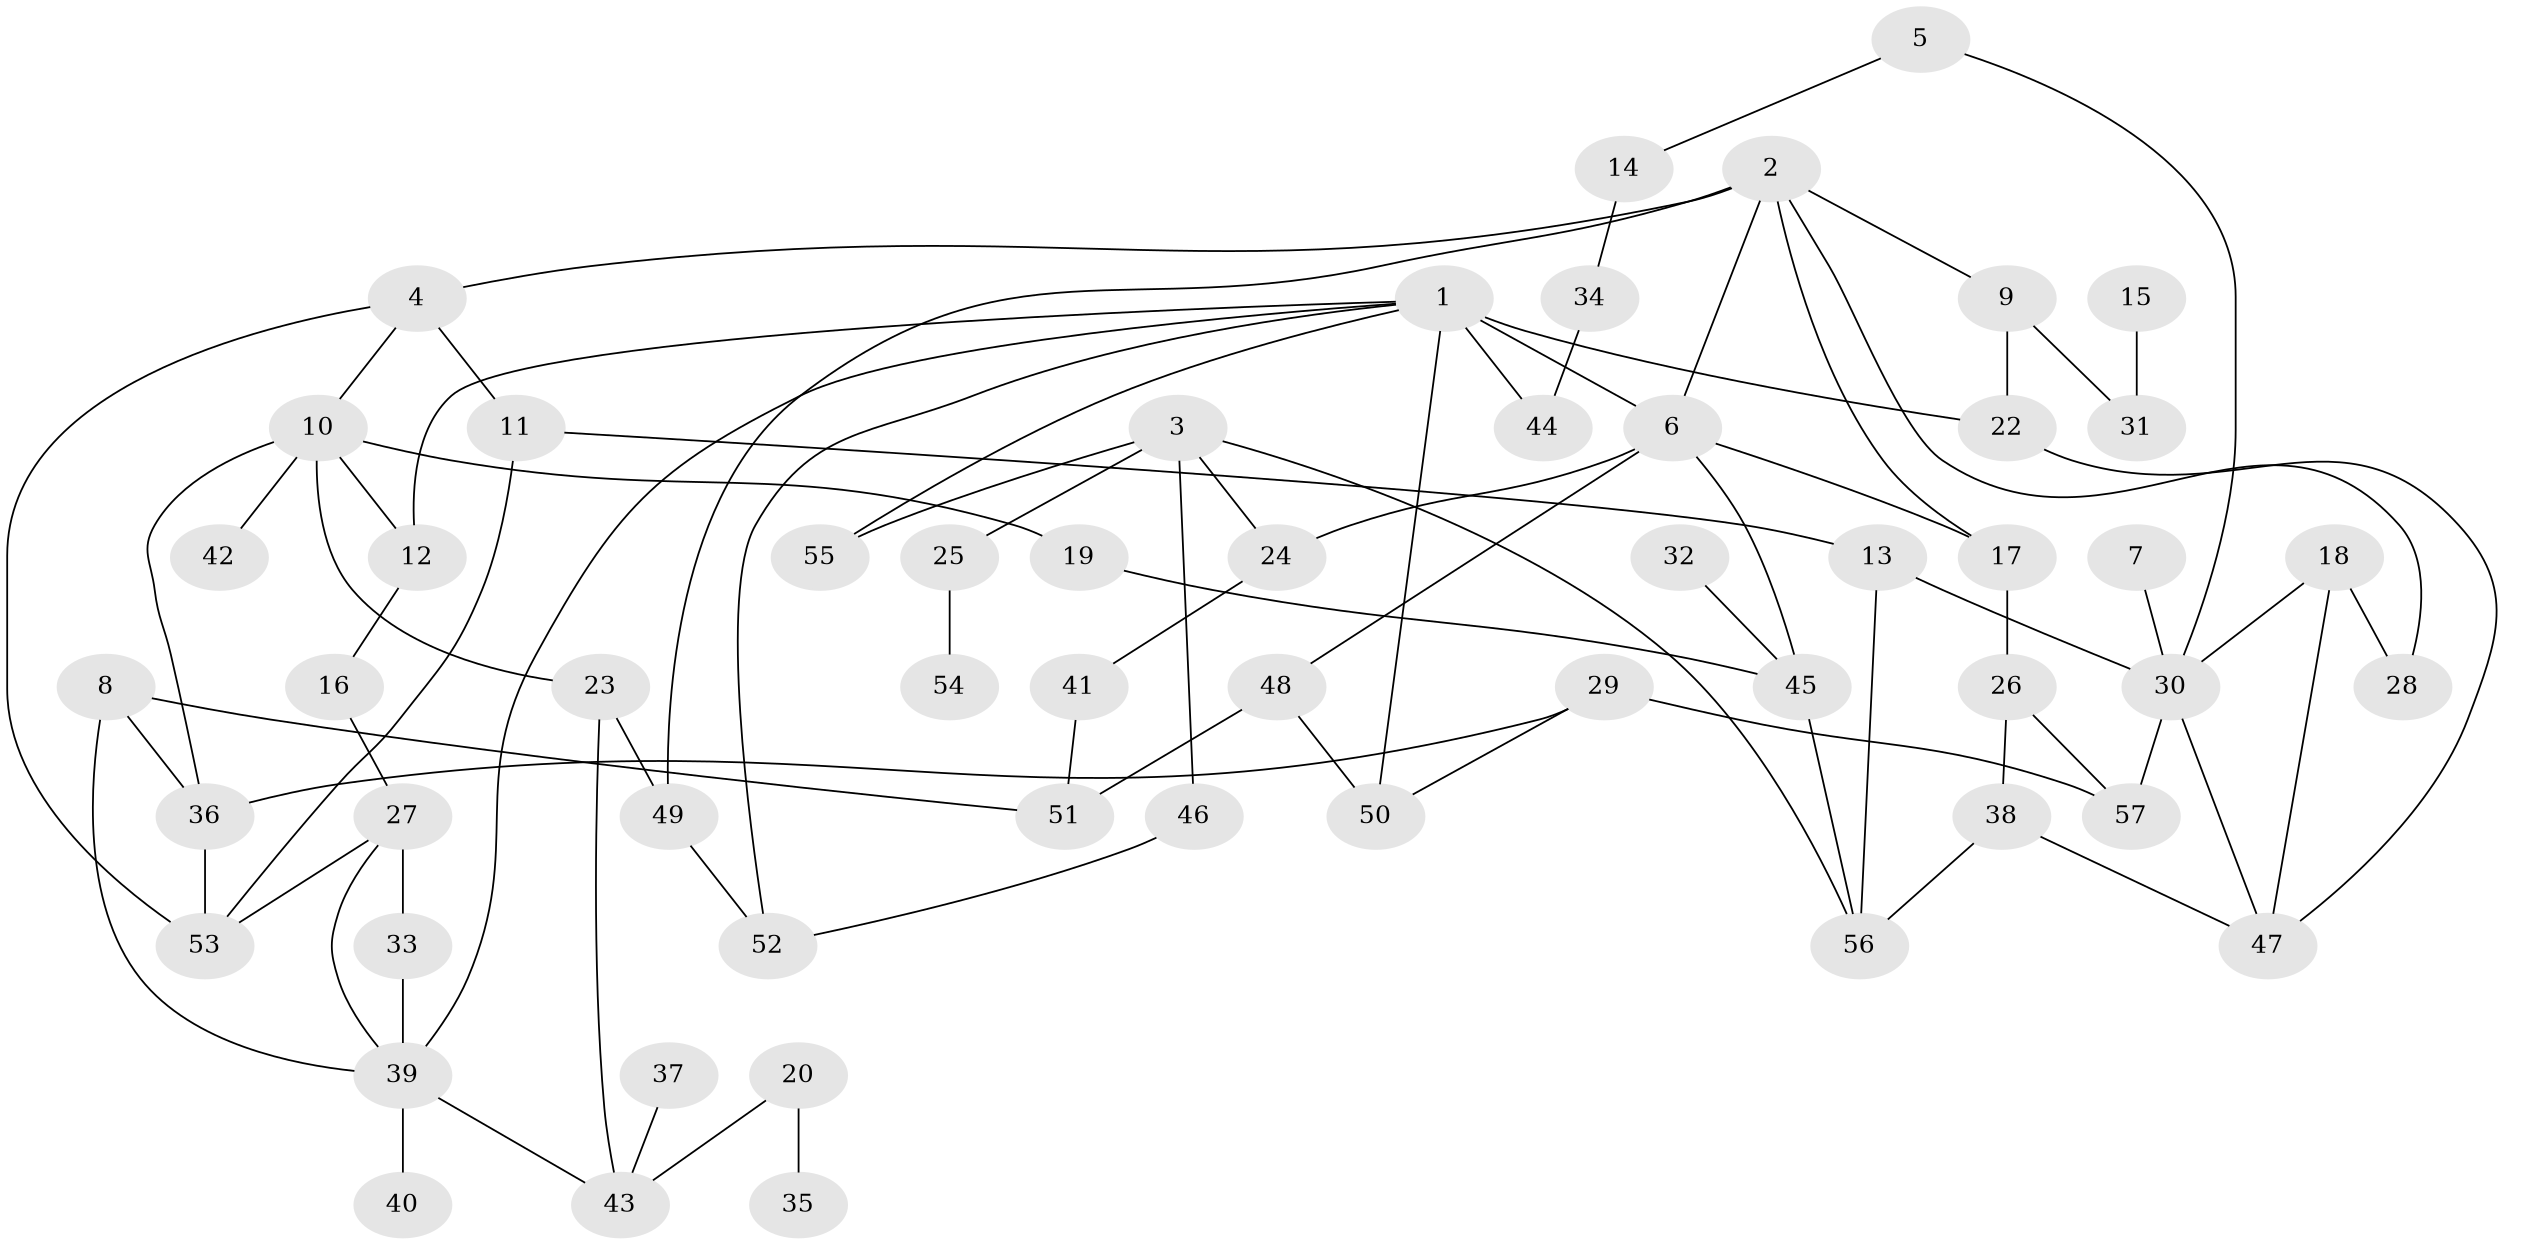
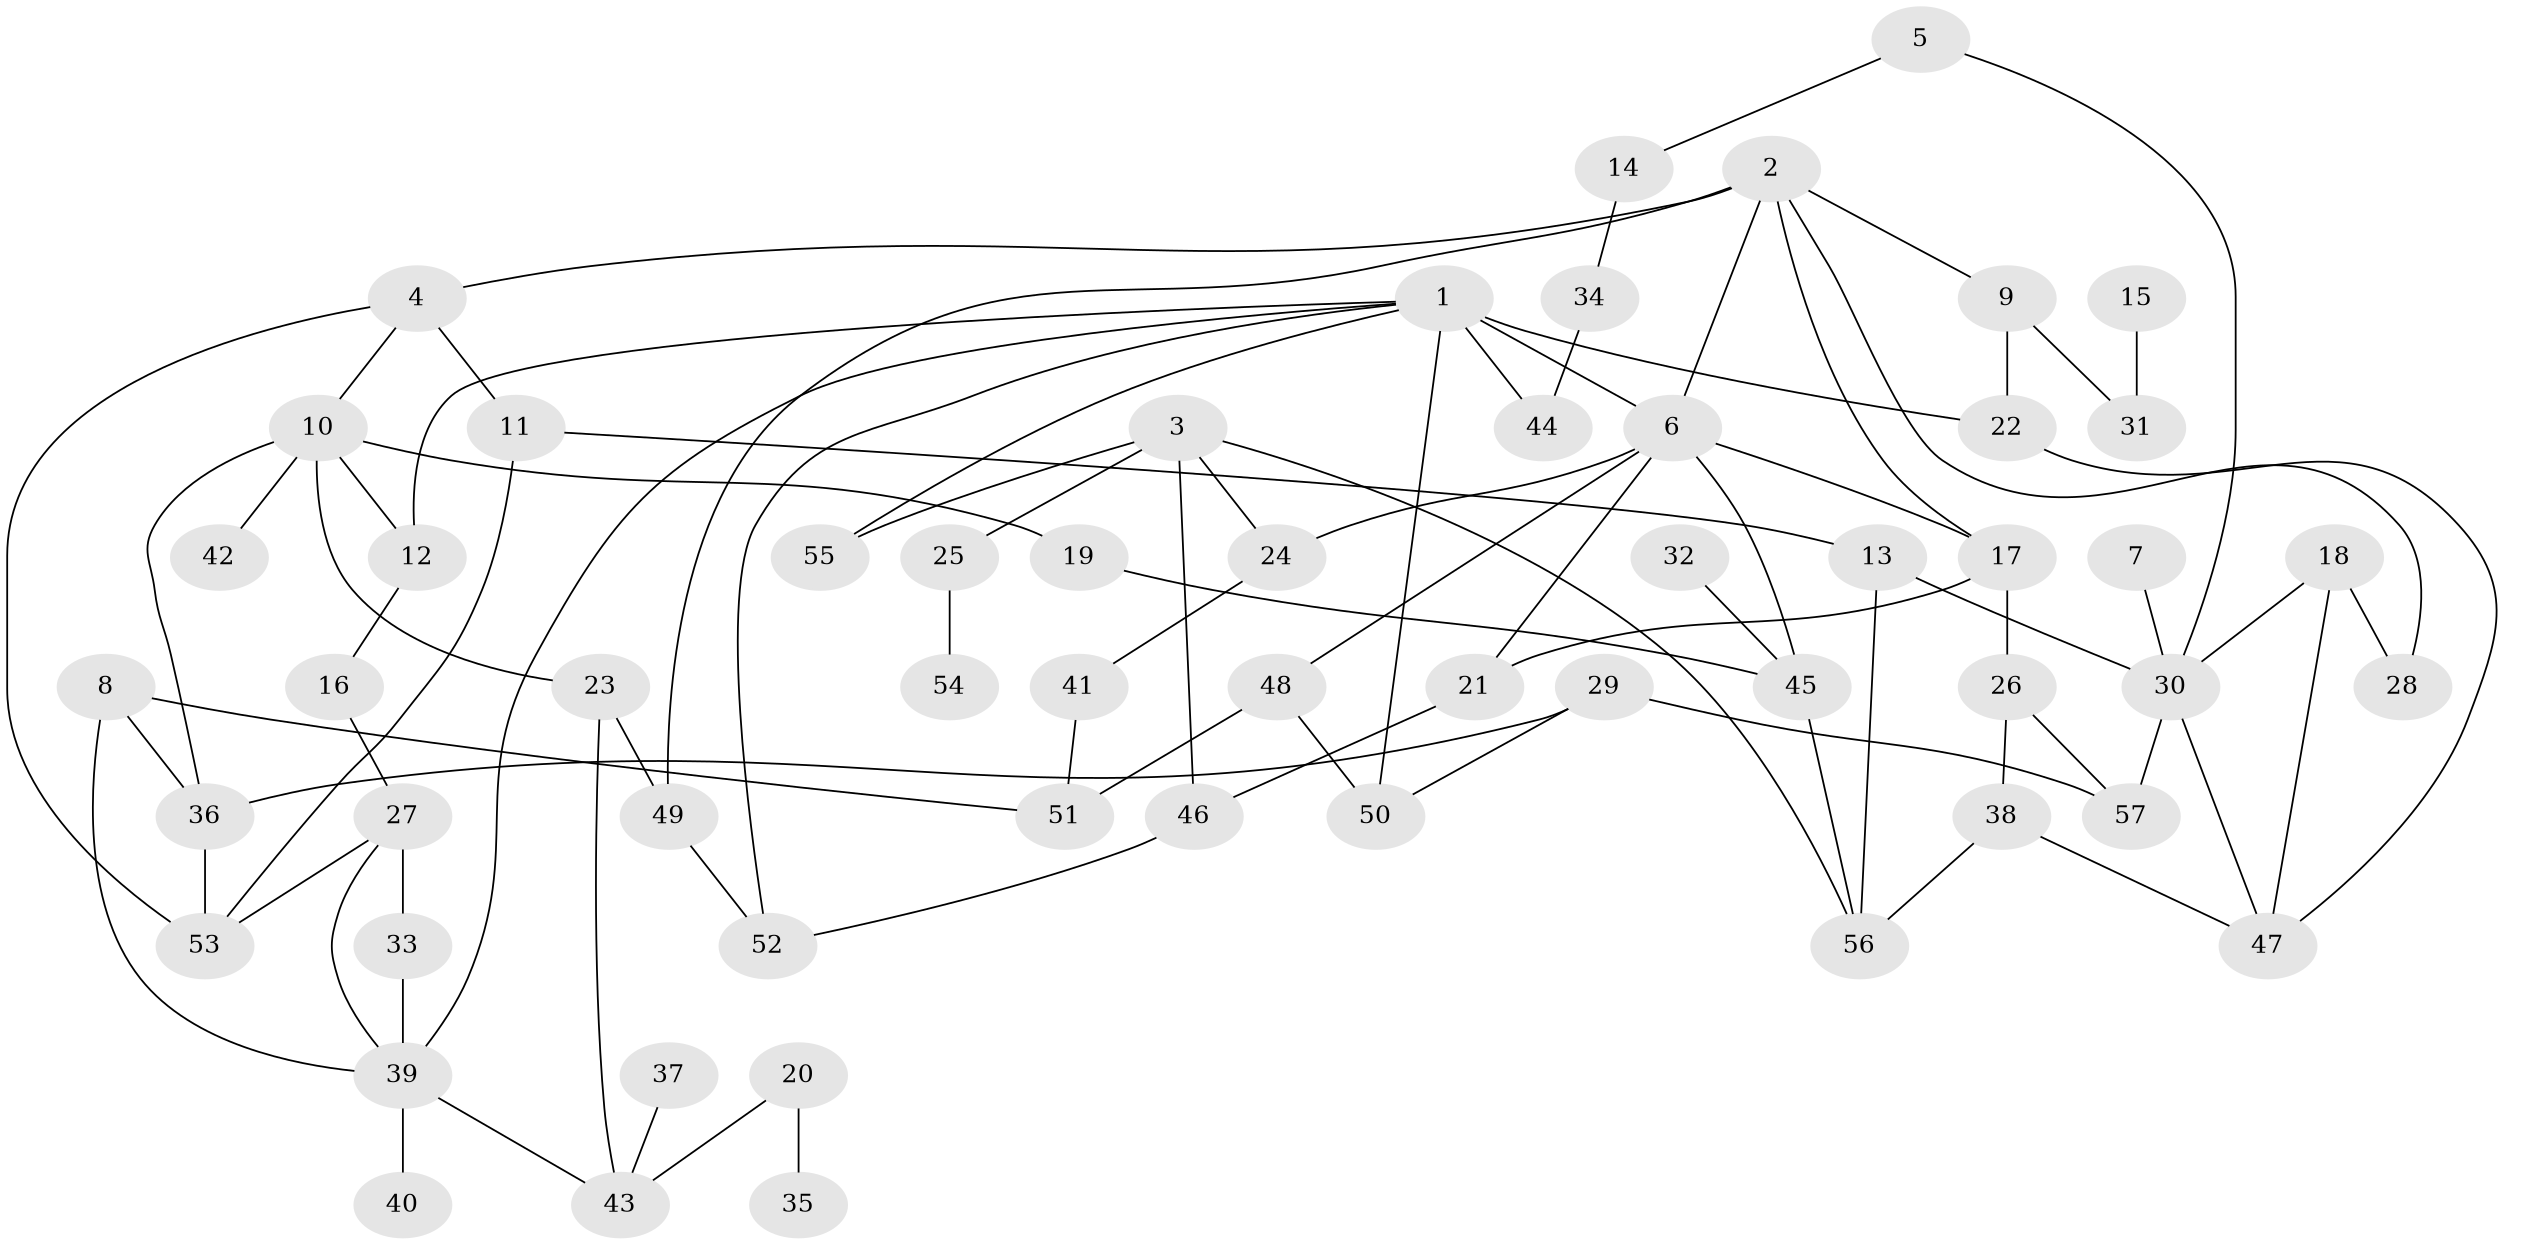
node "21": added
